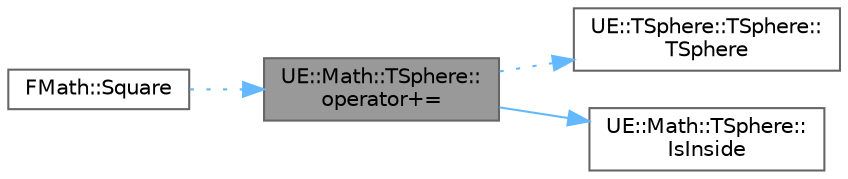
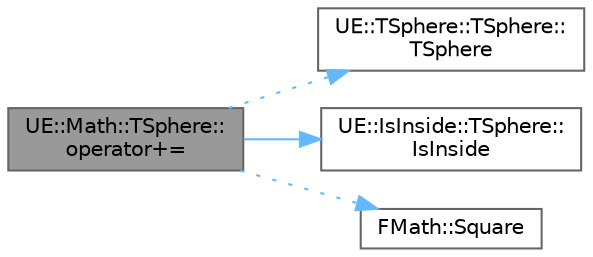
edge "FMath::Square" -> "UE::Math::TSphere:: operator+=": reversed
node "UE::Math::TSphere:: IsInside": label "UE::Math::TSphere:: IsInside" -> "UE::IsInside::TSphere:: IsInside"
